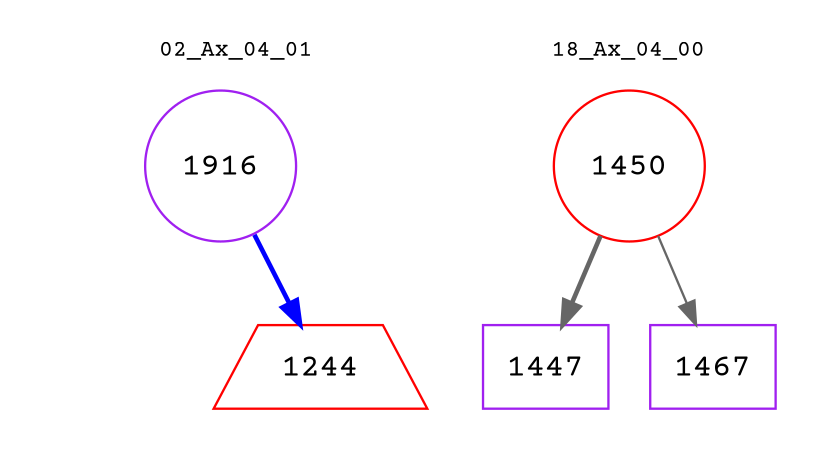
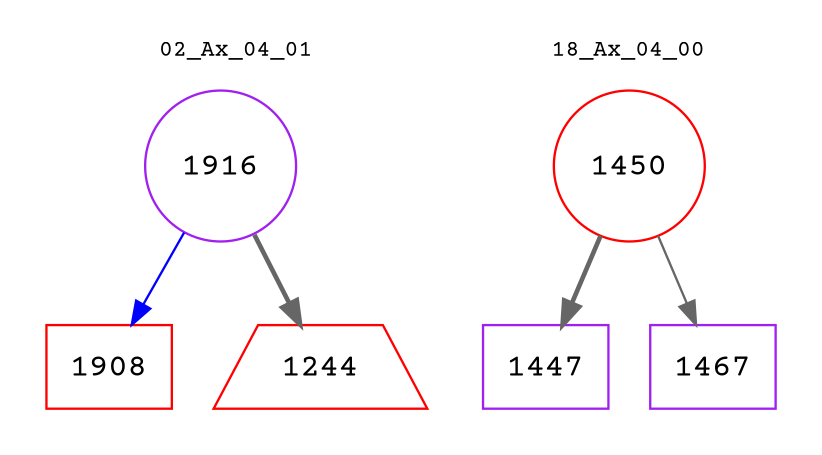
edge "1916" -> "1244": color blue -> gray40
node "1908": added
